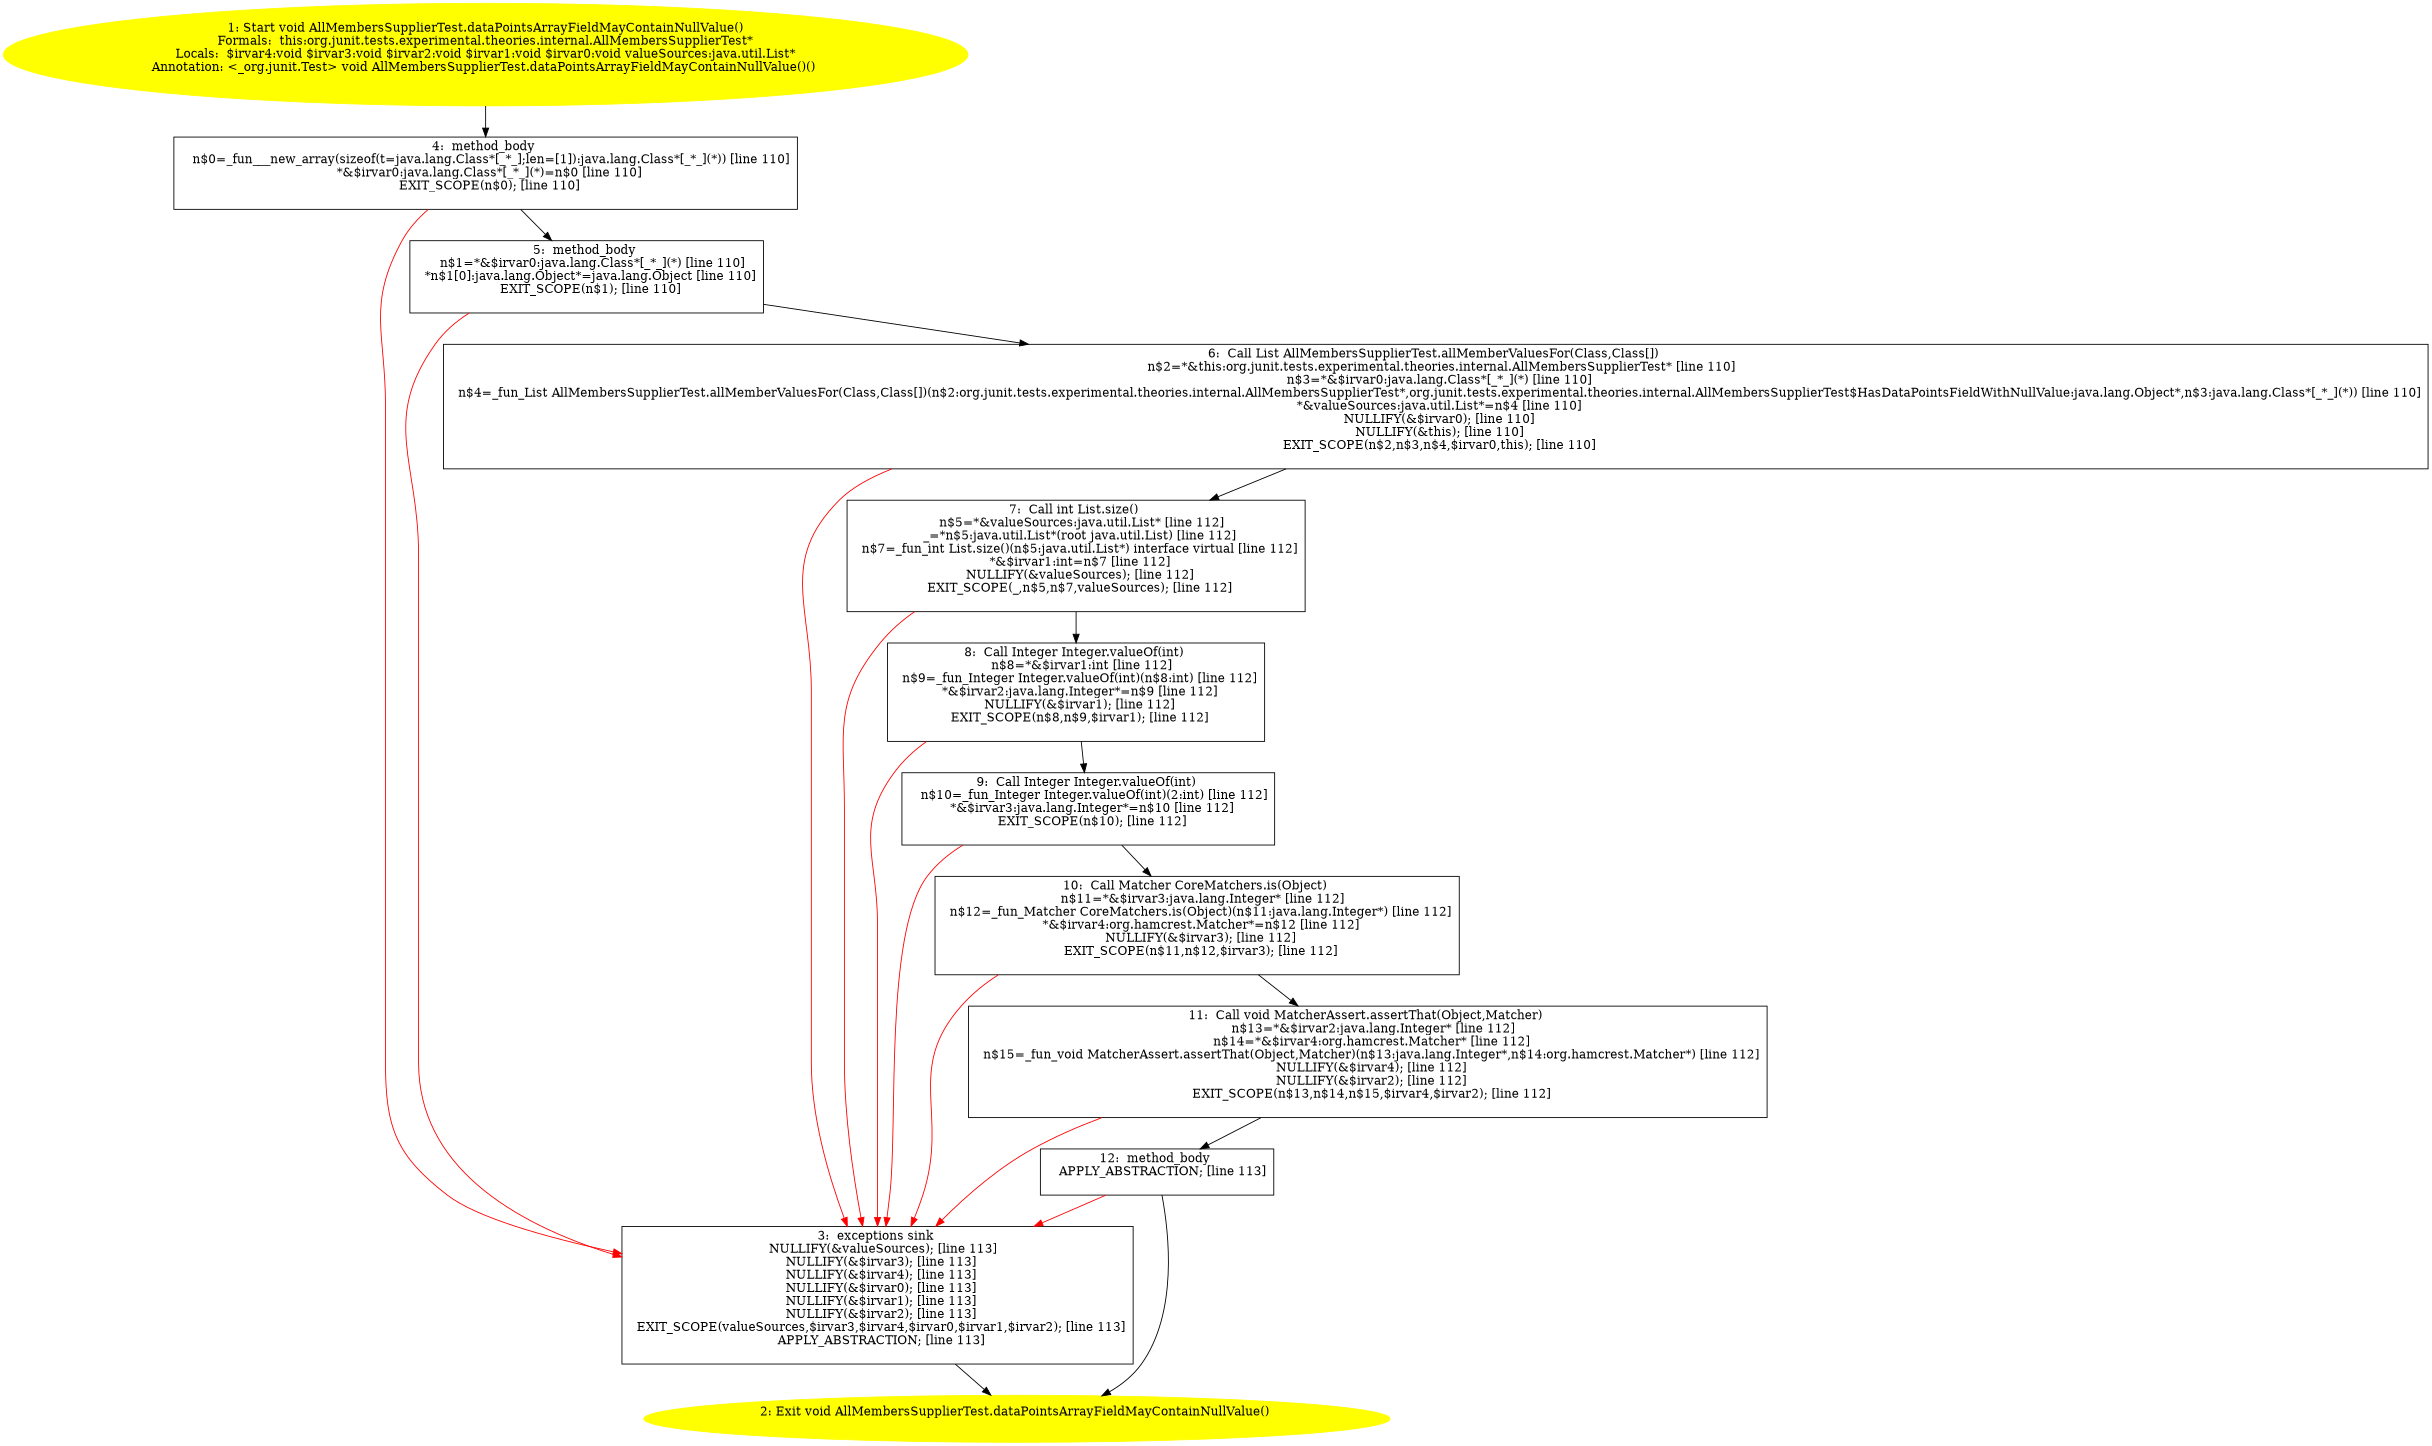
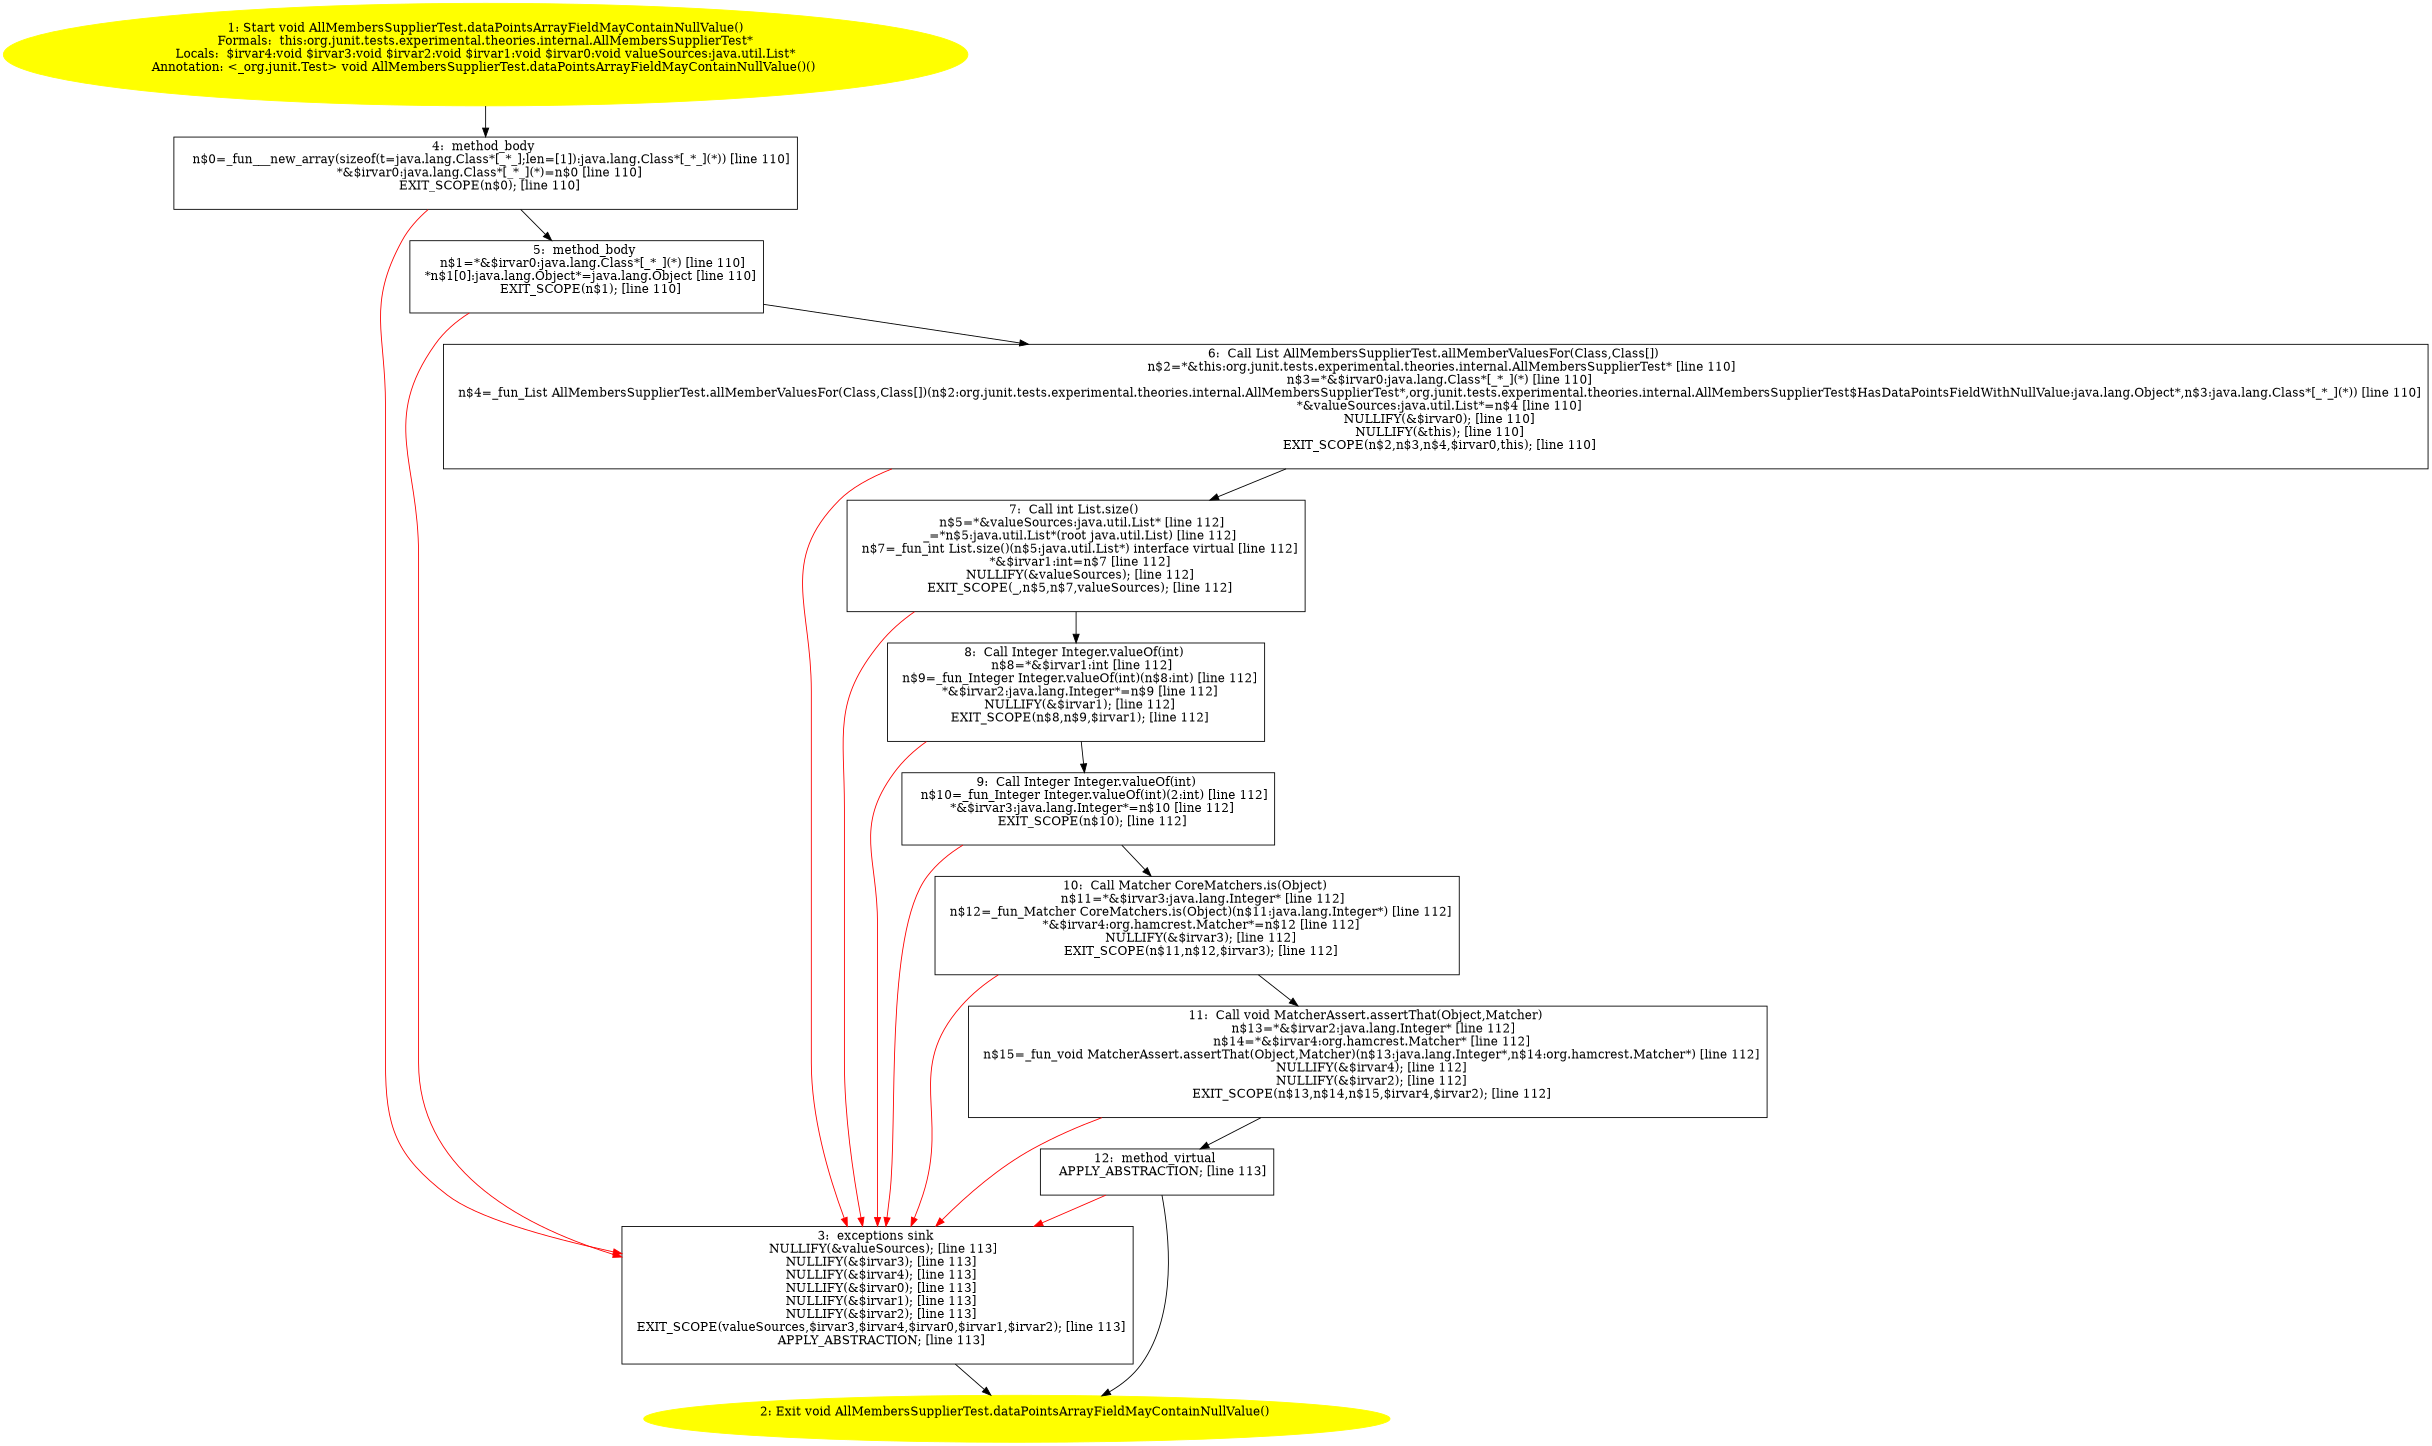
node "12:  method_body APPLY_ABSTRACTION; [line 113]": label "12:  method_body APPLY_ABSTRACTION; [line 113]" -> "12:  method_virtual APPLY_ABSTRACTION; [line 113]"
